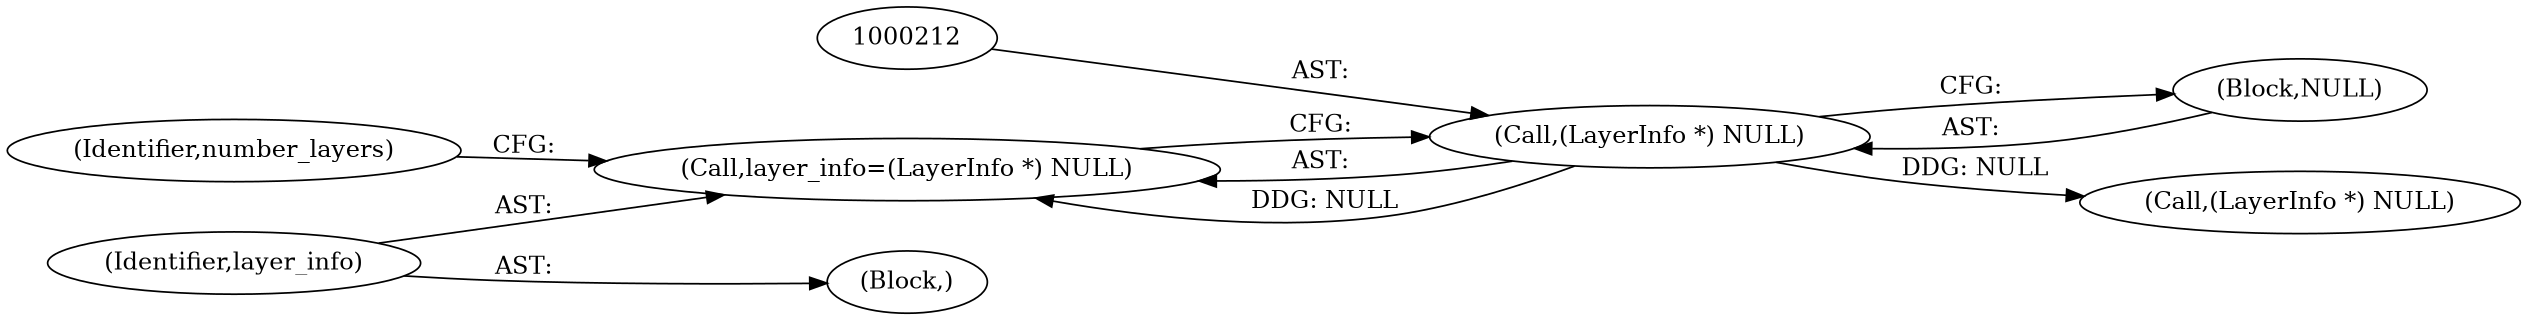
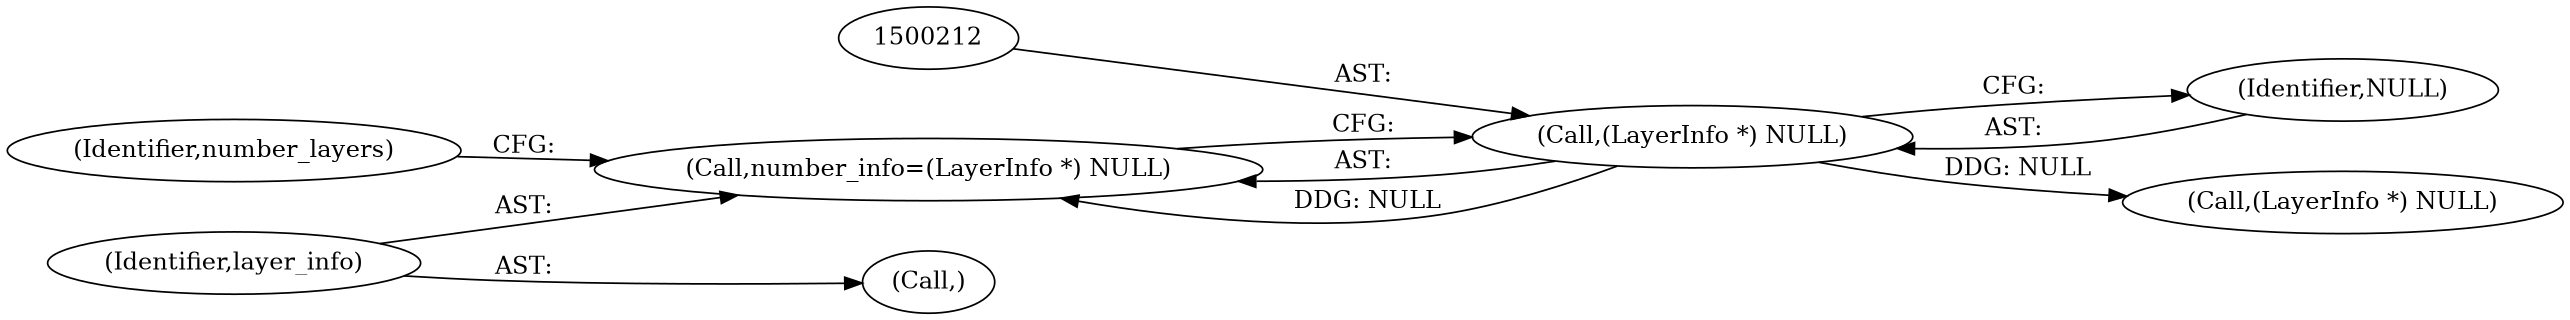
node "1000212": label "1000212" -> "1500212"
node "(Block,NULL)": label "(Block,NULL)" -> "(Identifier,NULL)"
node "(Call,layer_info=(LayerInfo *) NULL)": label "(Call,layer_info=(LayerInfo *) NULL)" -> "(Call,number_info=(LayerInfo *) NULL)"
node "(Block,)": label "(Block,)" -> "(Call,)"
